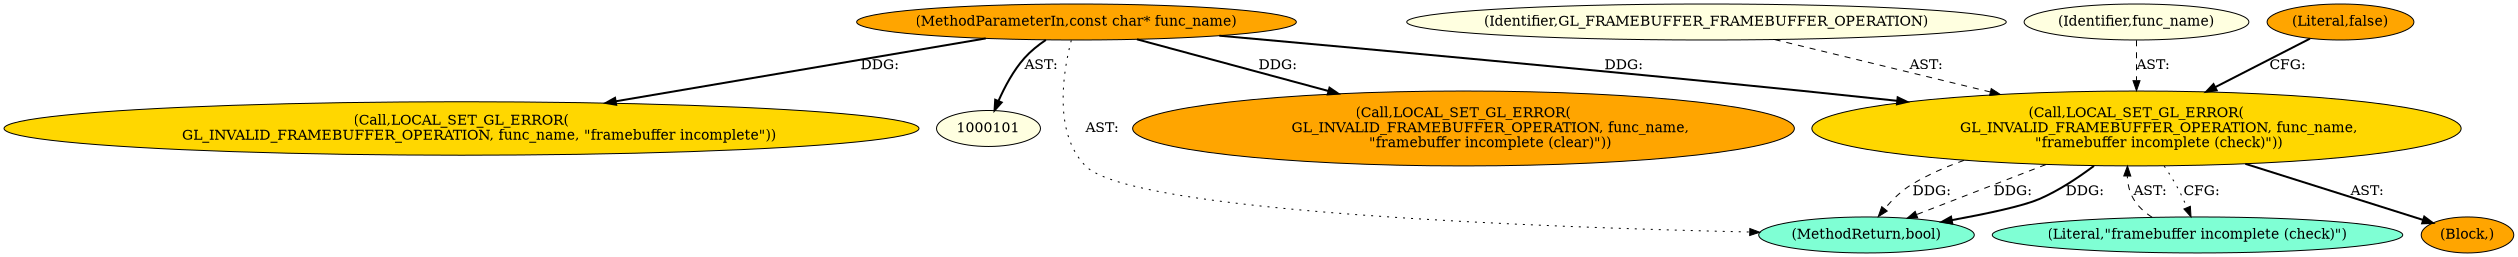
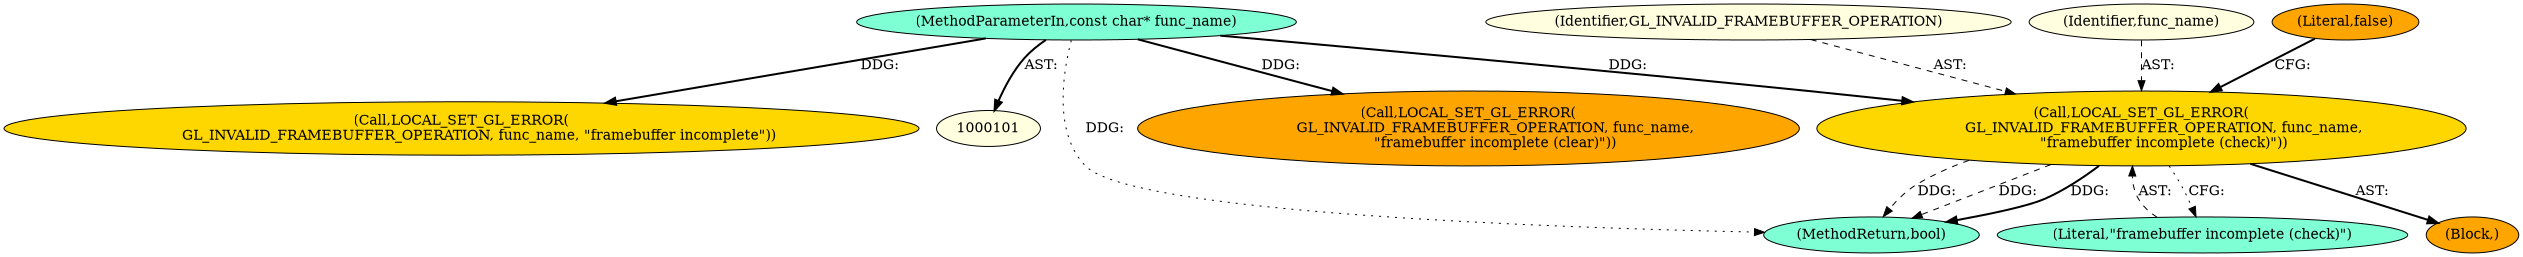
node "(MethodParameterIn,const char* func_name)": fillcolor orange -> aquamarine
node "(Identifier,GL_FRAMEBUFFER_FRAMEBUFFER_OPERATION)": label "(Identifier,GL_FRAMEBUFFER_FRAMEBUFFER_OPERATION)" -> "(Identifier,GL_INVALID_FRAMEBUFFER_OPERATION)"
edge "(MethodParameterIn,const char* func_name)" -> "(MethodReturn,bool)": label "AST: " -> "DDG: "
